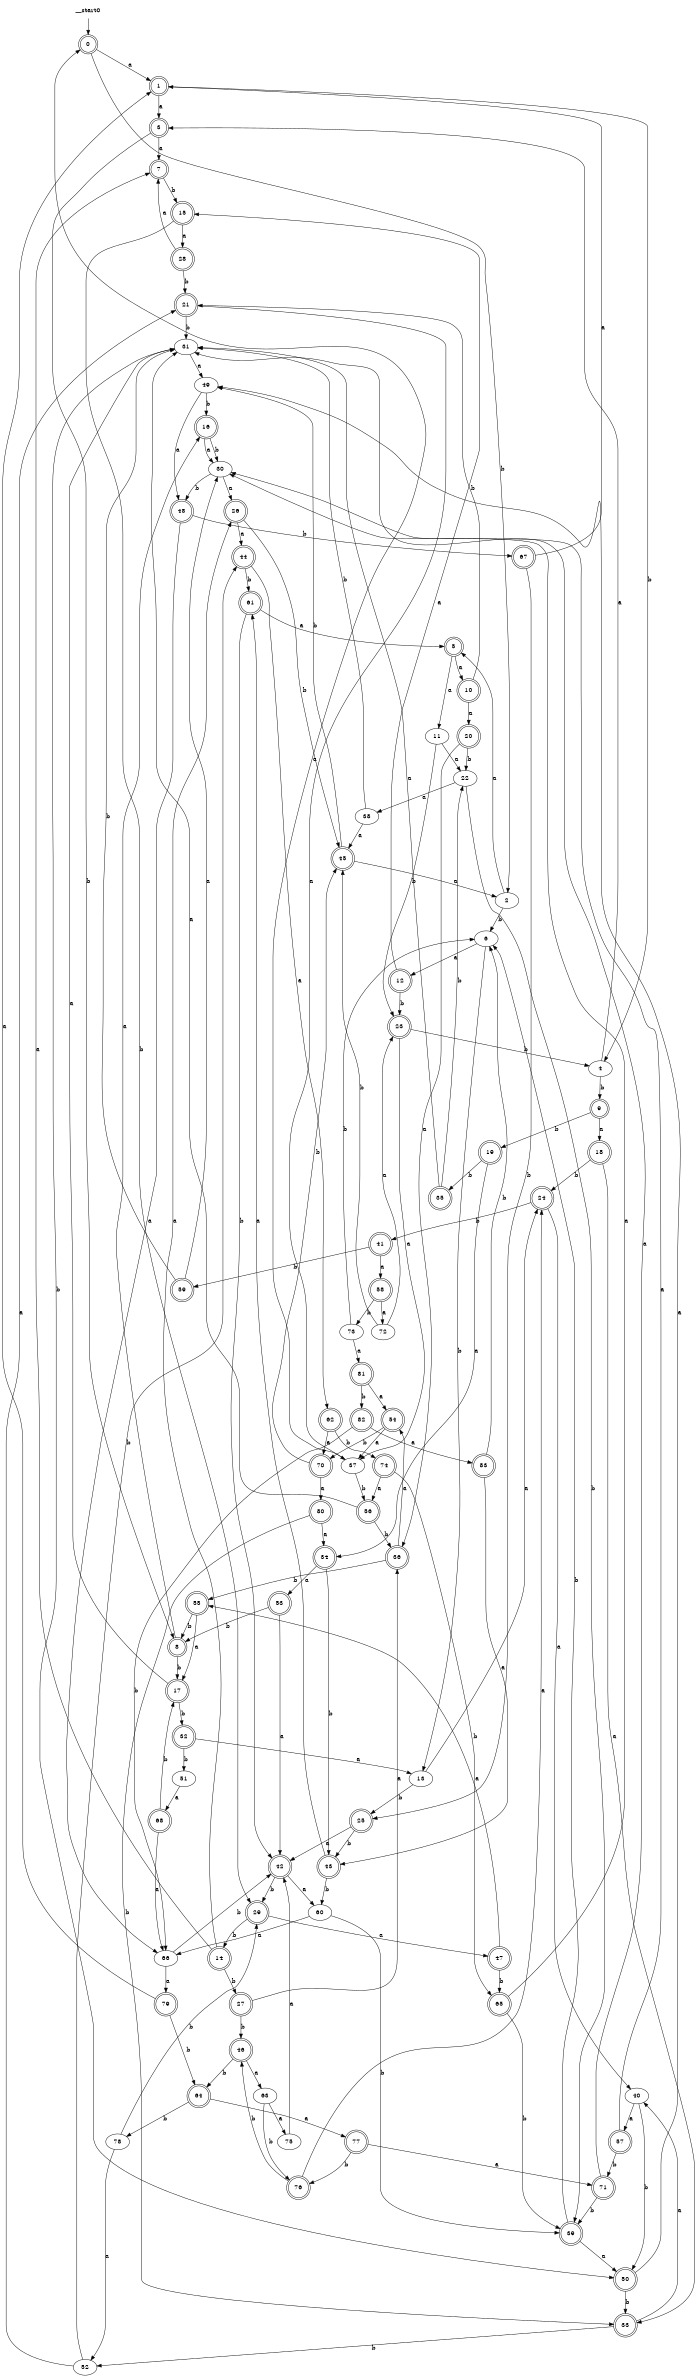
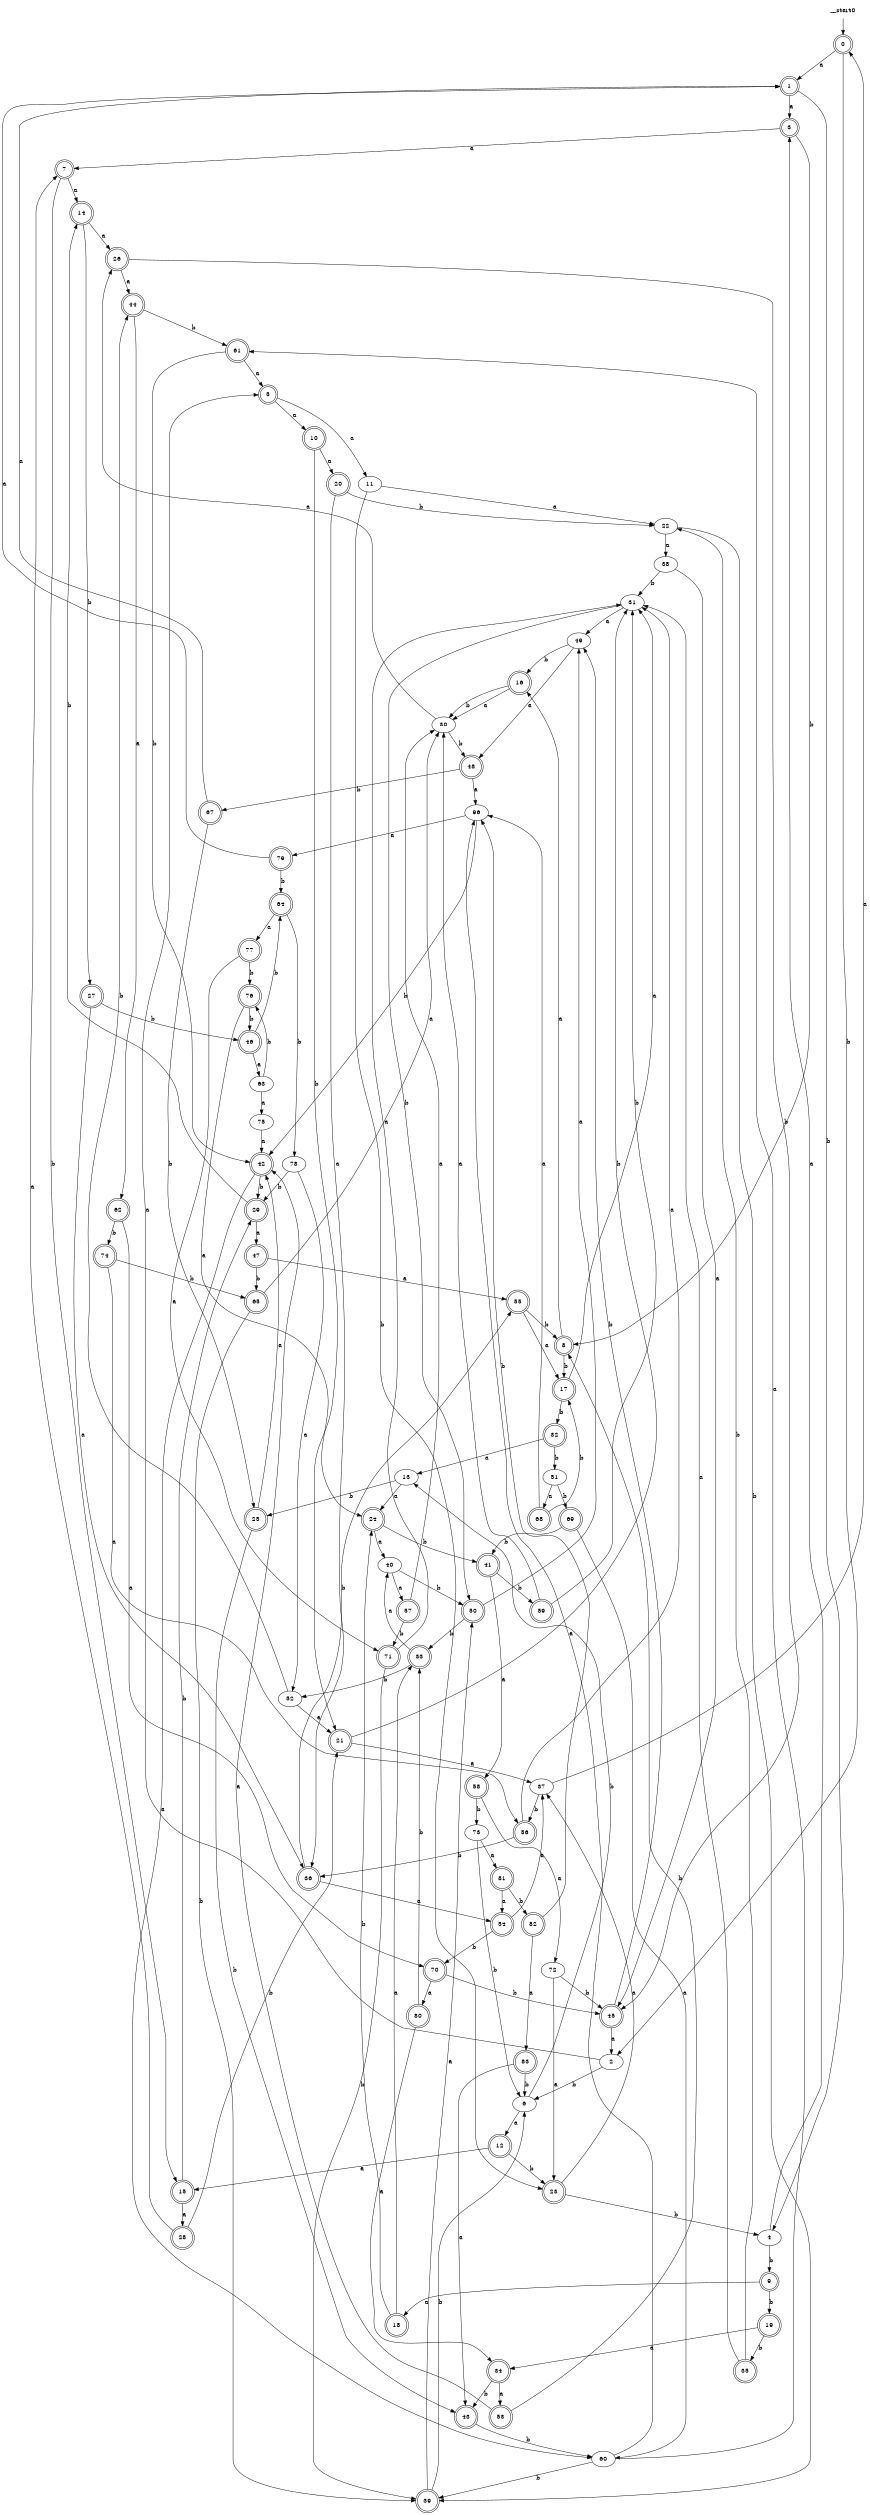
edge "14" -> "7": reversed
edge "43" -> "61": now "60" -> "61"
node "69": added
node "66": label "66" -> "96"
